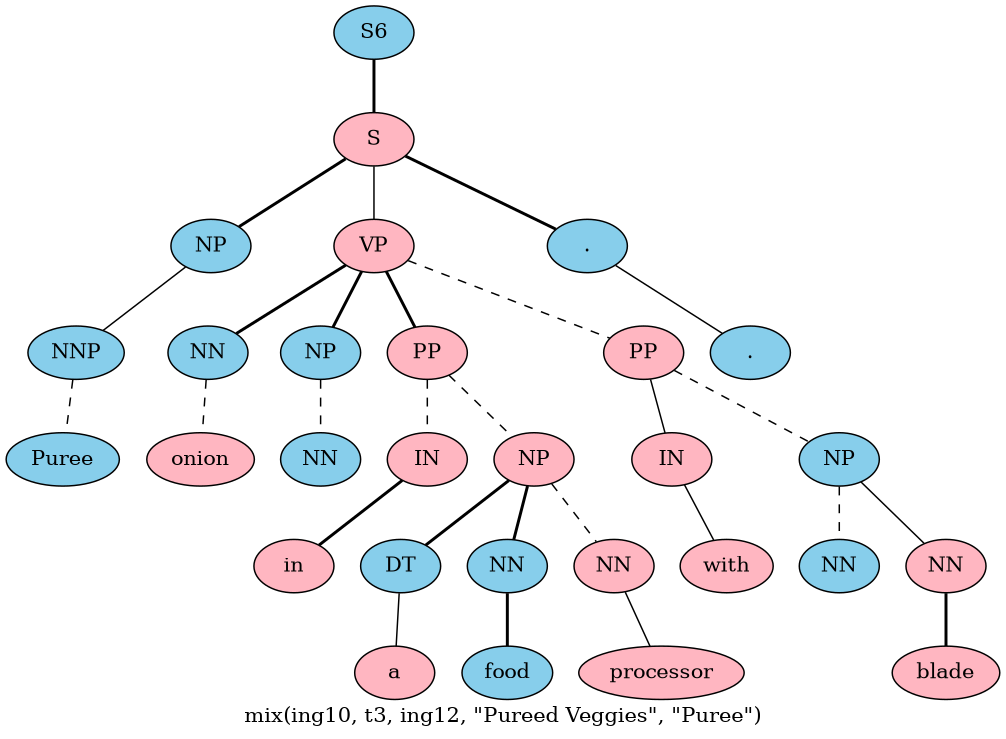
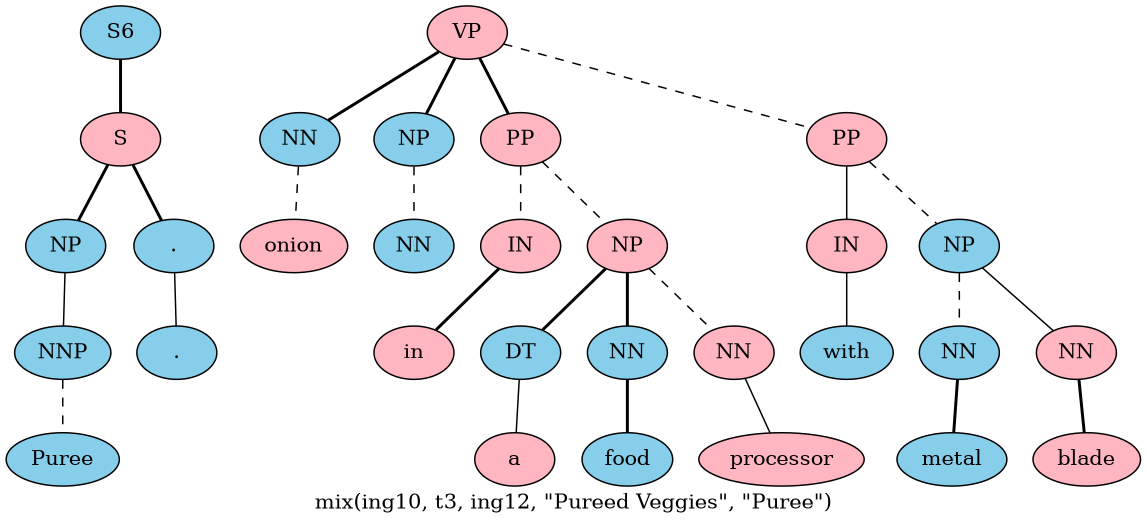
edge "S" -- "VP": removed
node "metal": added
node "with": fillcolor lightpink -> skyblue
